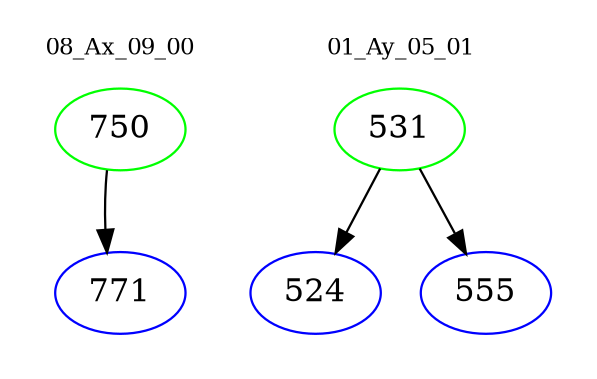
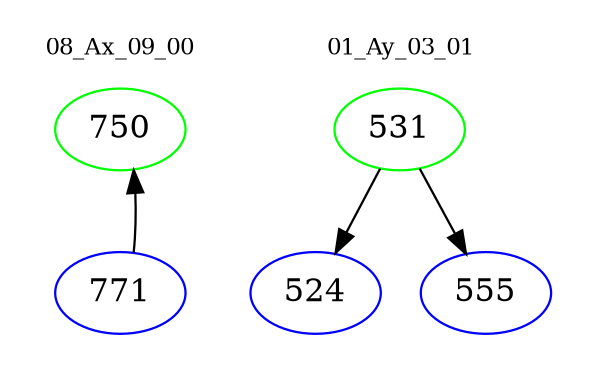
cluster "01_Ay_05_01": label "01_Ay_05_01" -> "01_Ay_03_01"
edge "750" -> "771": reversed
